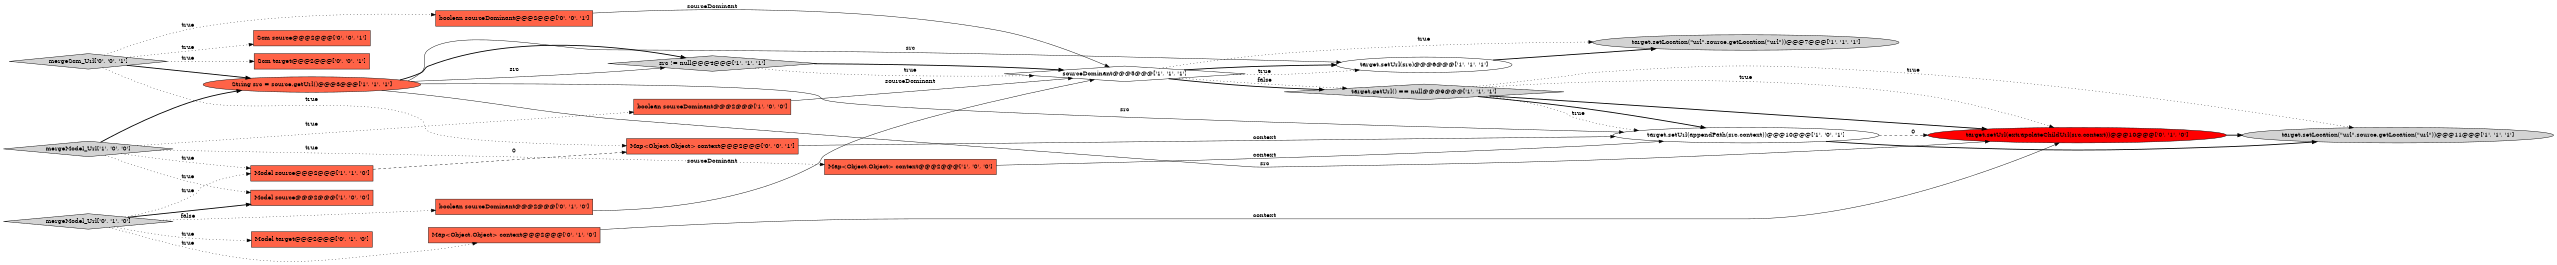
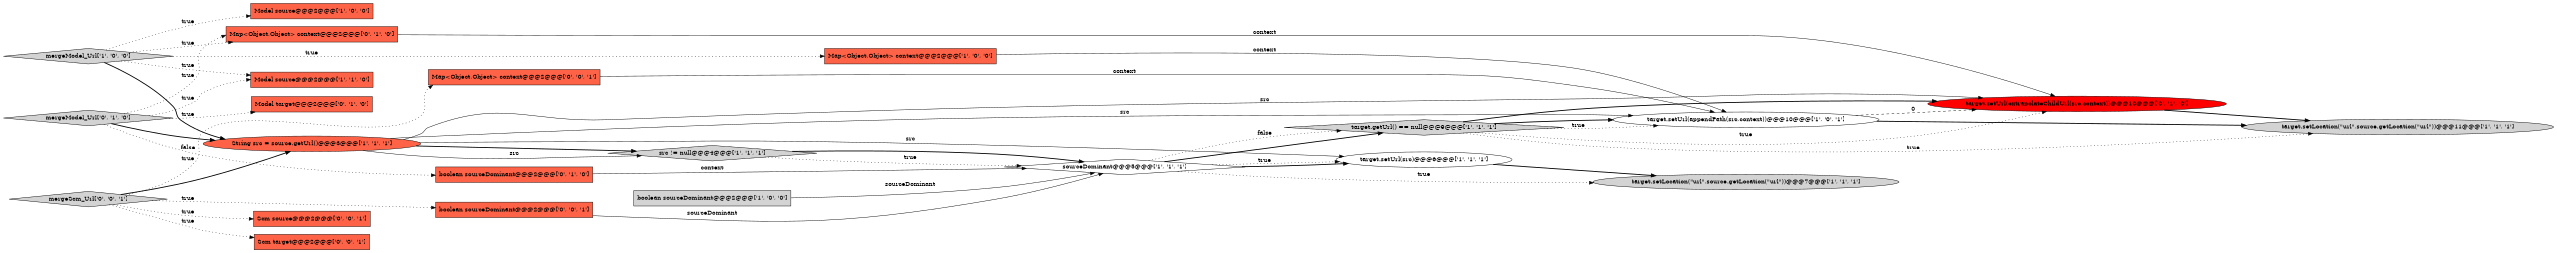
node "boolean sourceDominant@@@2@@@['1', '0', '0']": fillcolor tomato -> lightgray
edge "mergeModel_Url['1', '0', '0']" -> "boolean sourceDominant@@@2@@@['1', '0', '0']": now "mergeModel_Url['1', '0', '0']" -> "Map<Object,Object> context@@@2@@@['0', '1', '0']"
edge "Model source@@@2@@@['1', '1', '0']" -> "Map<Object,Object> context@@@2@@@['0', '0', '1']": removed, label "0"
edge "boolean sourceDominant@@@2@@@['0', '1', '0']" -> "sourceDominant@@@5@@@['1', '1', '1']": label "sourceDominant" -> "context"
edge "mergeModel_Url['0', '1', '0']" -> "Model source@@@2@@@['1', '0', '0']": now "mergeModel_Url['0', '1', '0']" -> "String src = source.getUrl()@@@3@@@['1', '1', '1']"
